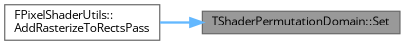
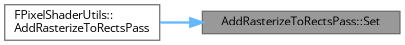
node "TShaderPermutationDomain::Set": label "TShaderPermutationDomain::Set" -> "AddRasterizeToRectsPass::Set"
